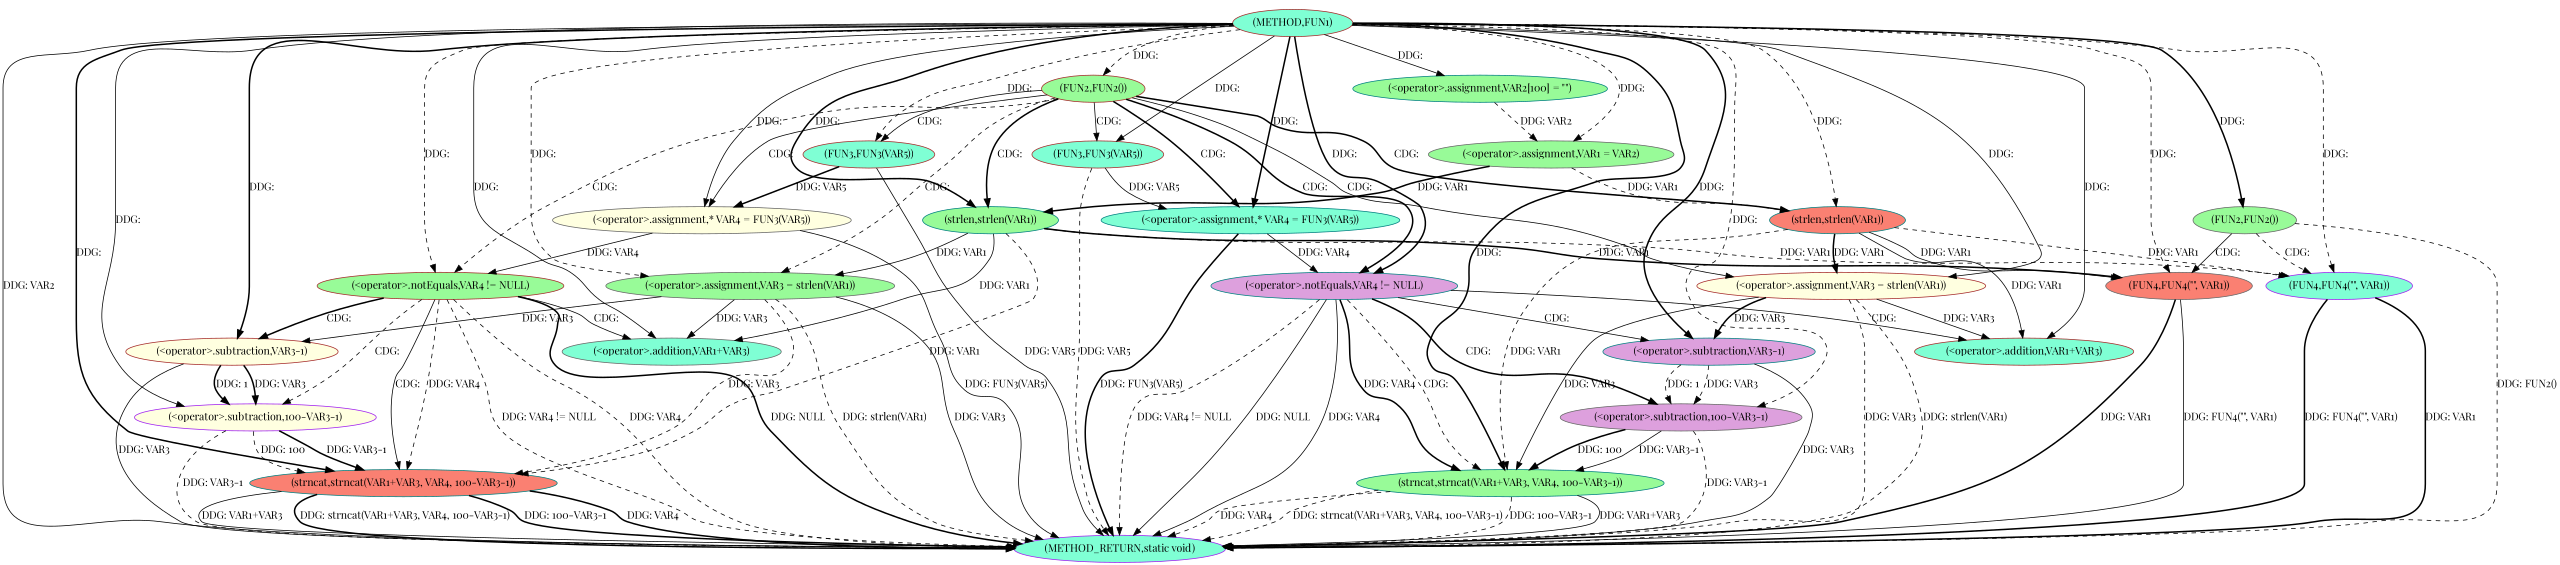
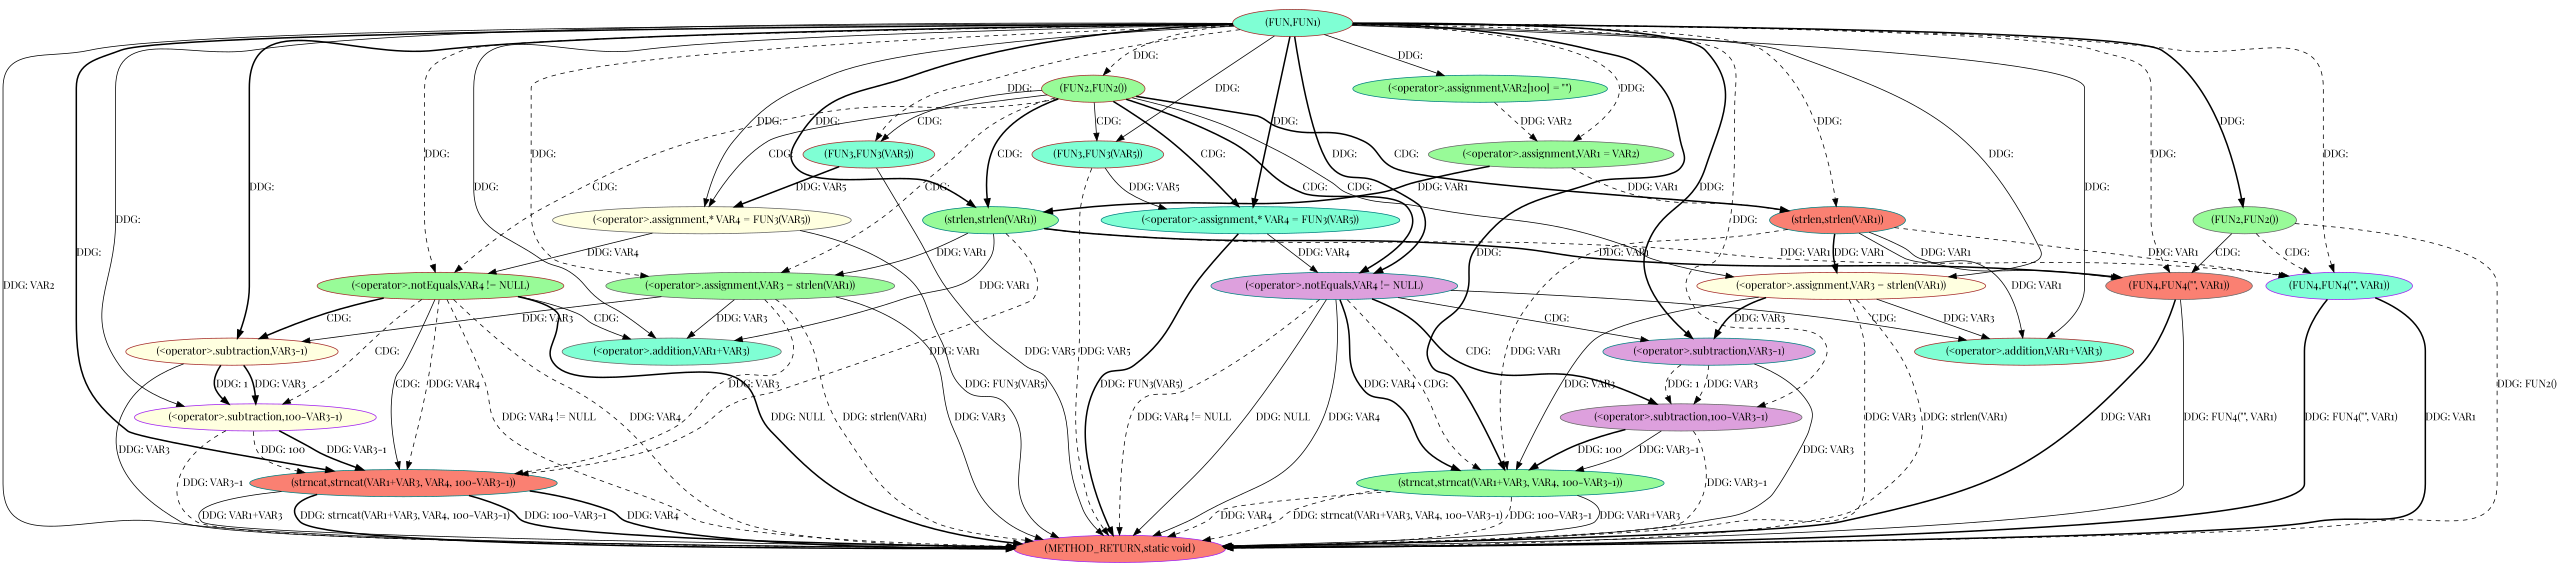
node "(METHOD,FUN1)": label "(METHOD,FUN1)" -> "(FUN,FUN1)"
node "(METHOD_RETURN,static void)": fillcolor aquamarine -> salmon
